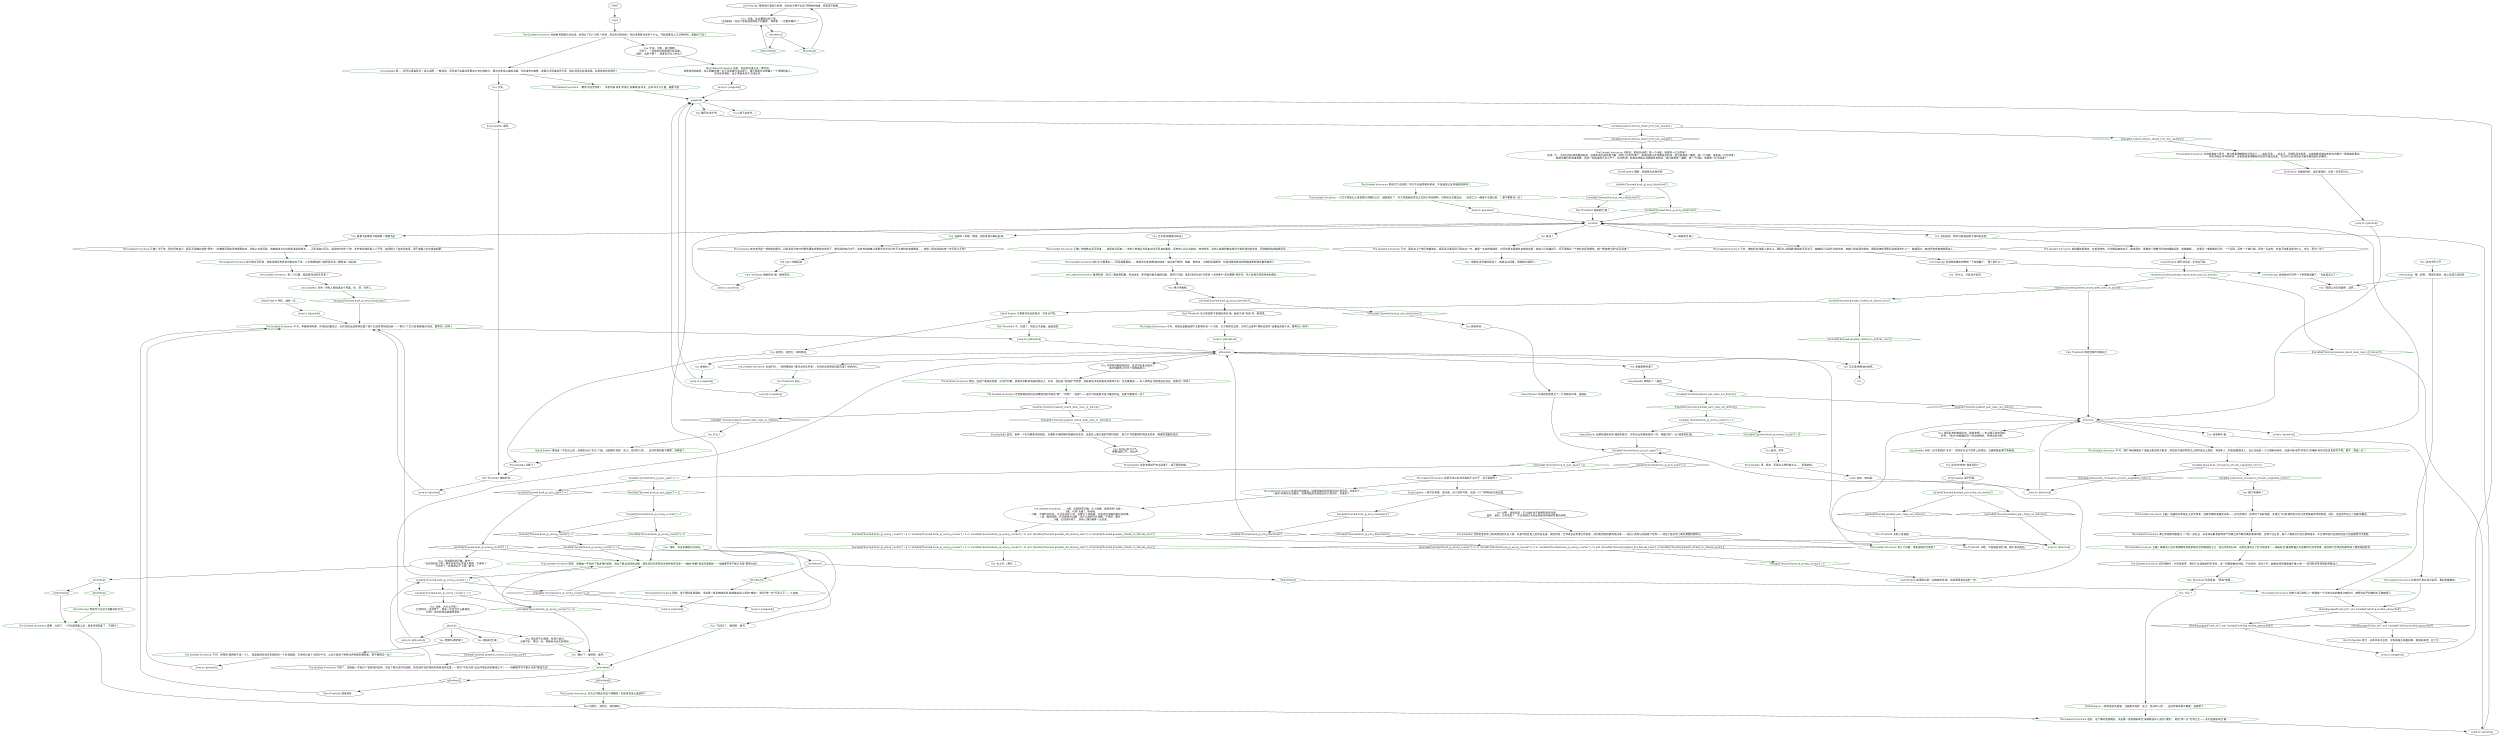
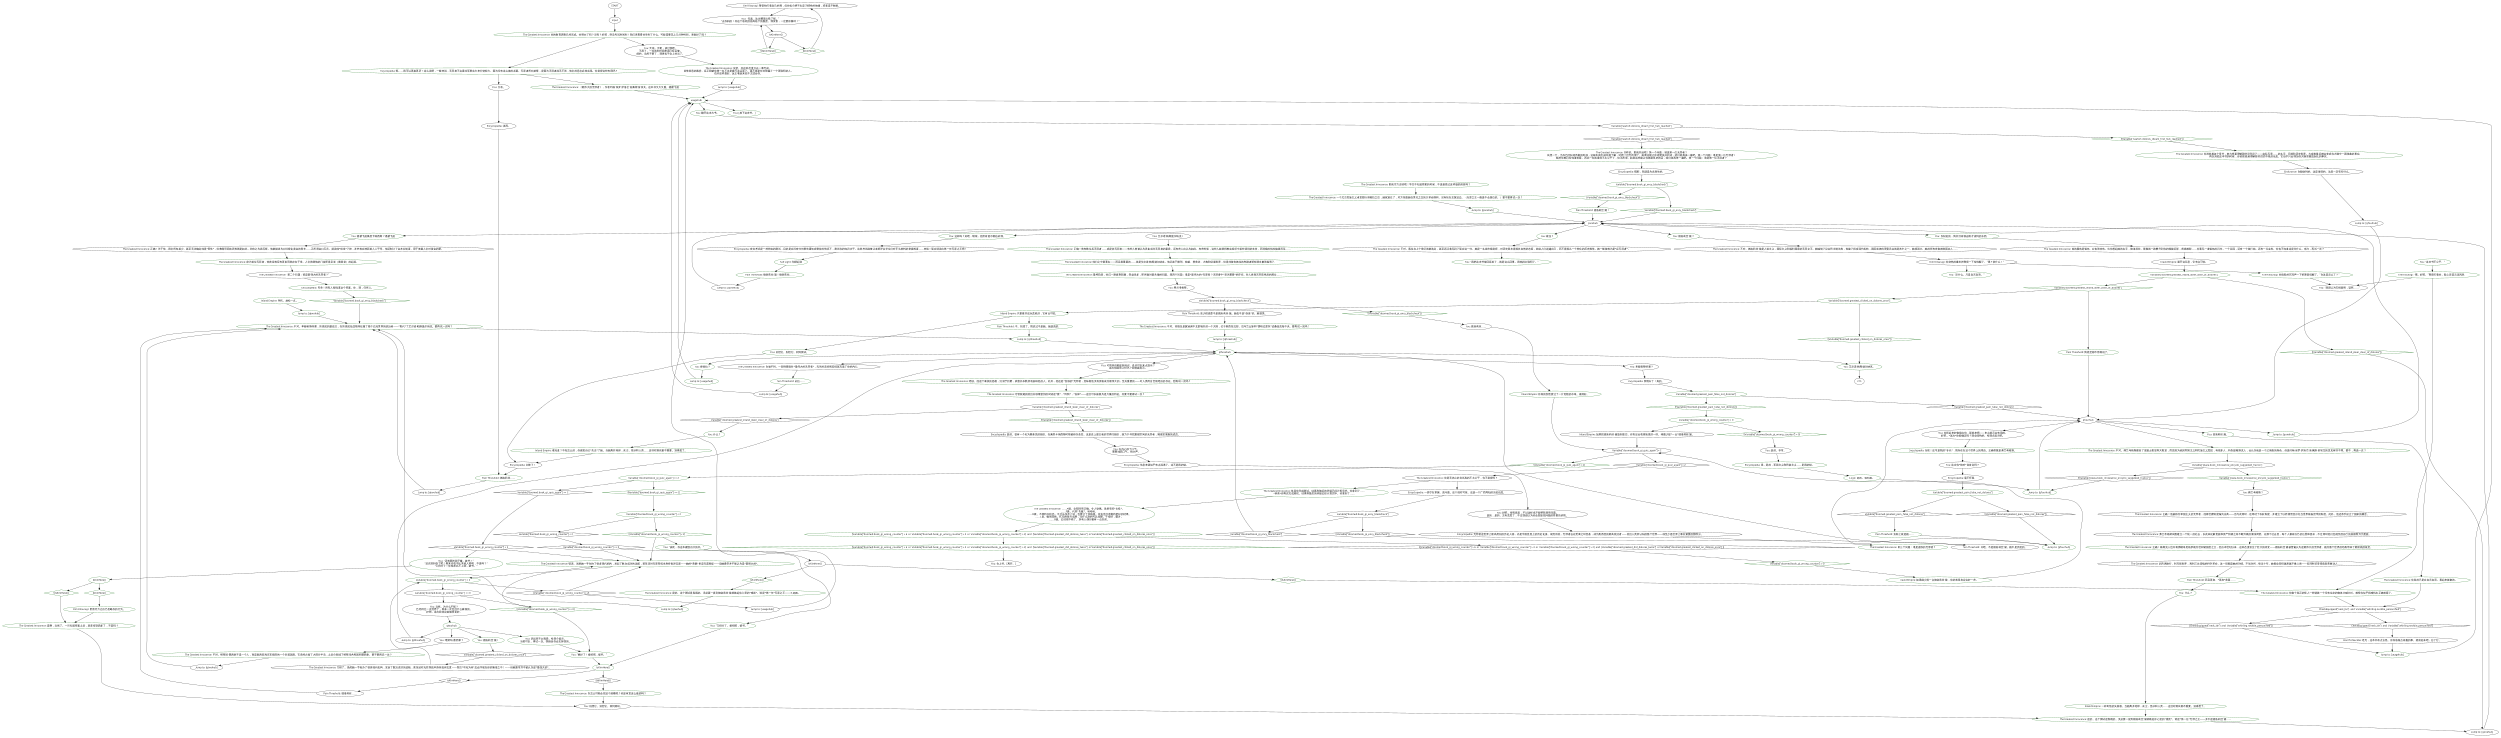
edge "Pain Threshold: 实际上就是她……" -> "qthreehub": now "Pain Threshold: 好吧。不是德洛莉丝·黛。她不是伪造的。" -> "qthreehub"
edge "Encyclopedia: 一切尽在掌握。没问题。这个绝对可靠。这是一个广而周知的历史信息。" -> "You: 好吧，很有意思，不过这样也不能帮我回答问题。 是的，是的，太有意思了，不过我还以为你会直接把问题的答案告诉我。": now "Encyclopedia: 信息来源似乎有点混淆了。这不是我的错。" -> "You: 好吧，很有意思，不过这样也不能帮我回答问题。 是的，是的，太有意思了，不过我还以为你会直接把问题的答案告诉我。"
edge "You: 当然，为什么不呢？ 已经得过一次优秀了，再来一次也没什么麻烦的。 好吧，这次我肯定能做得更好。" -> "qtwohub": added
